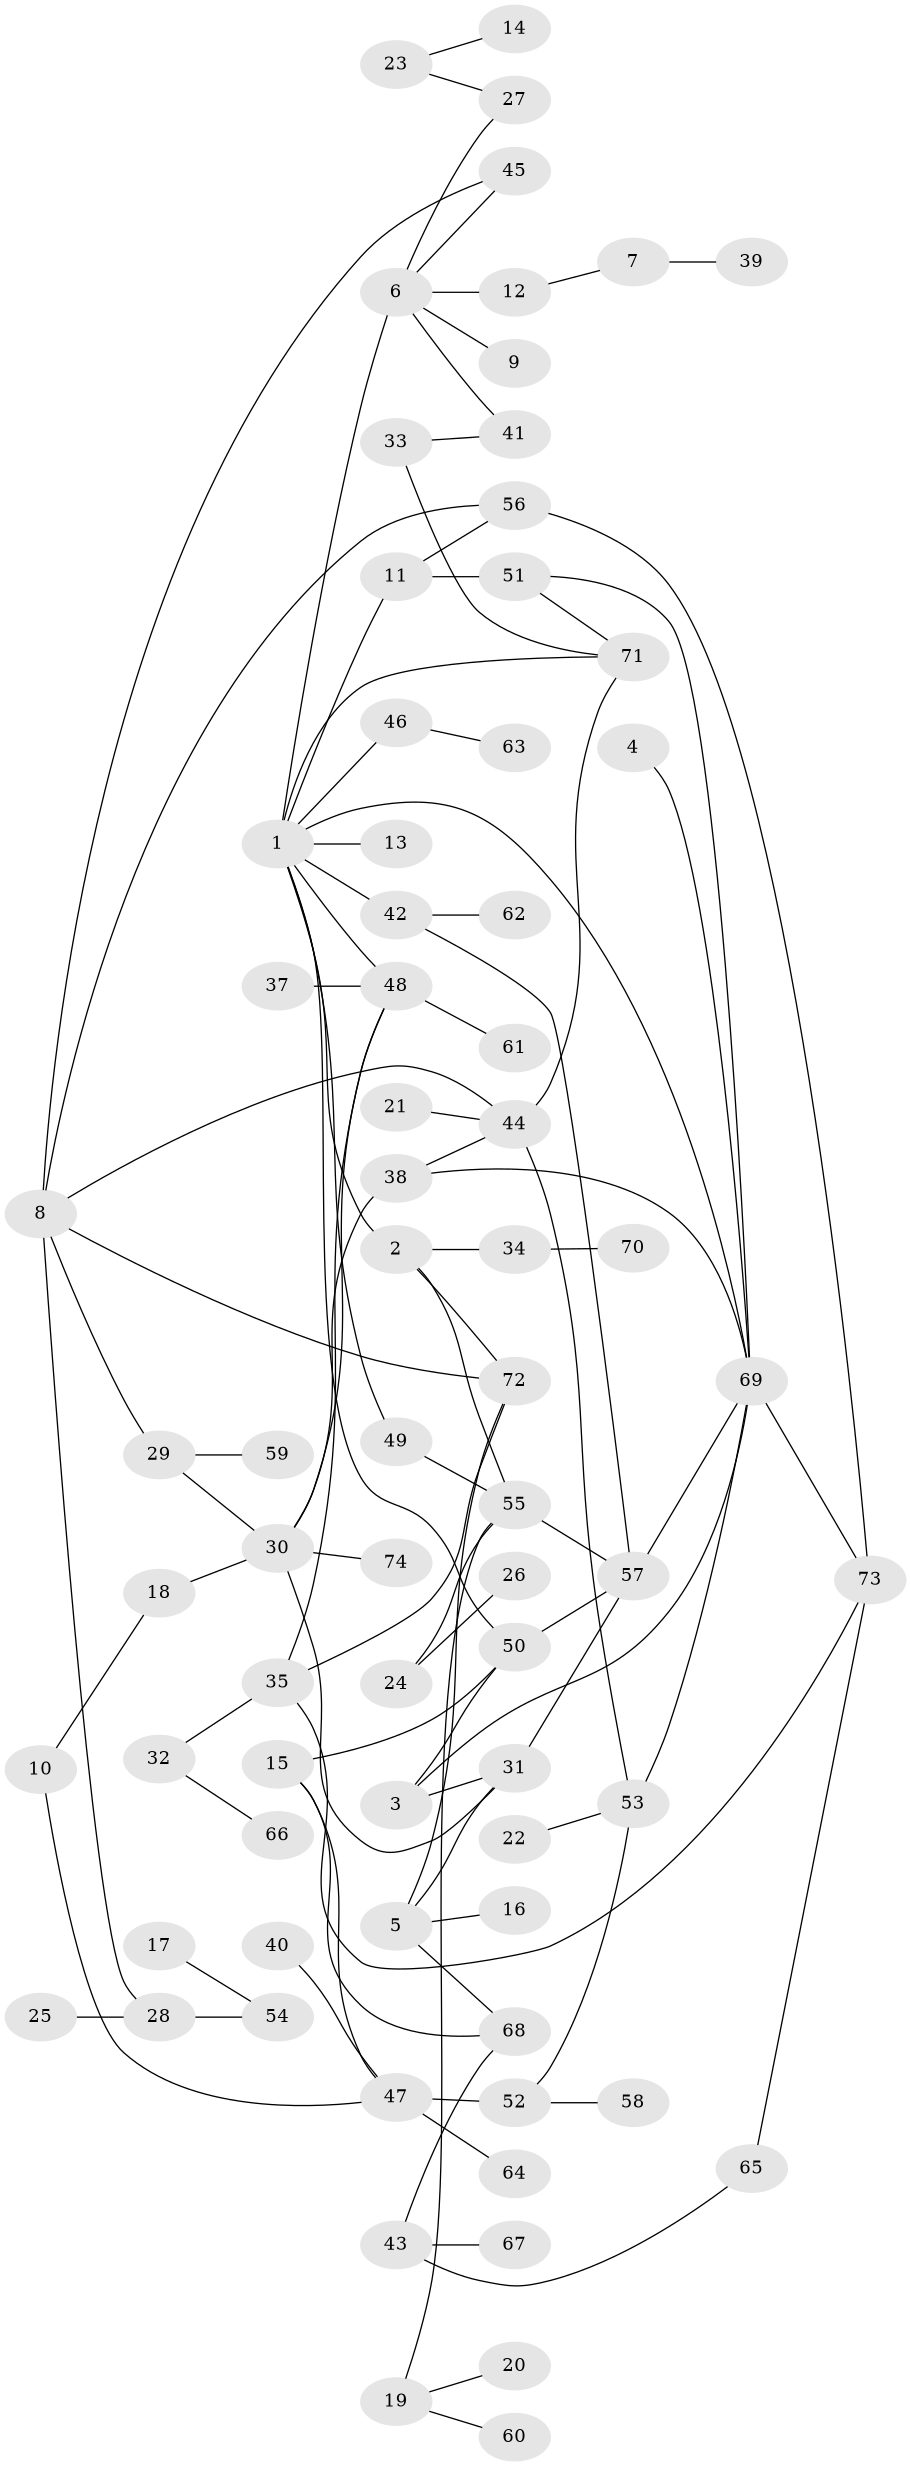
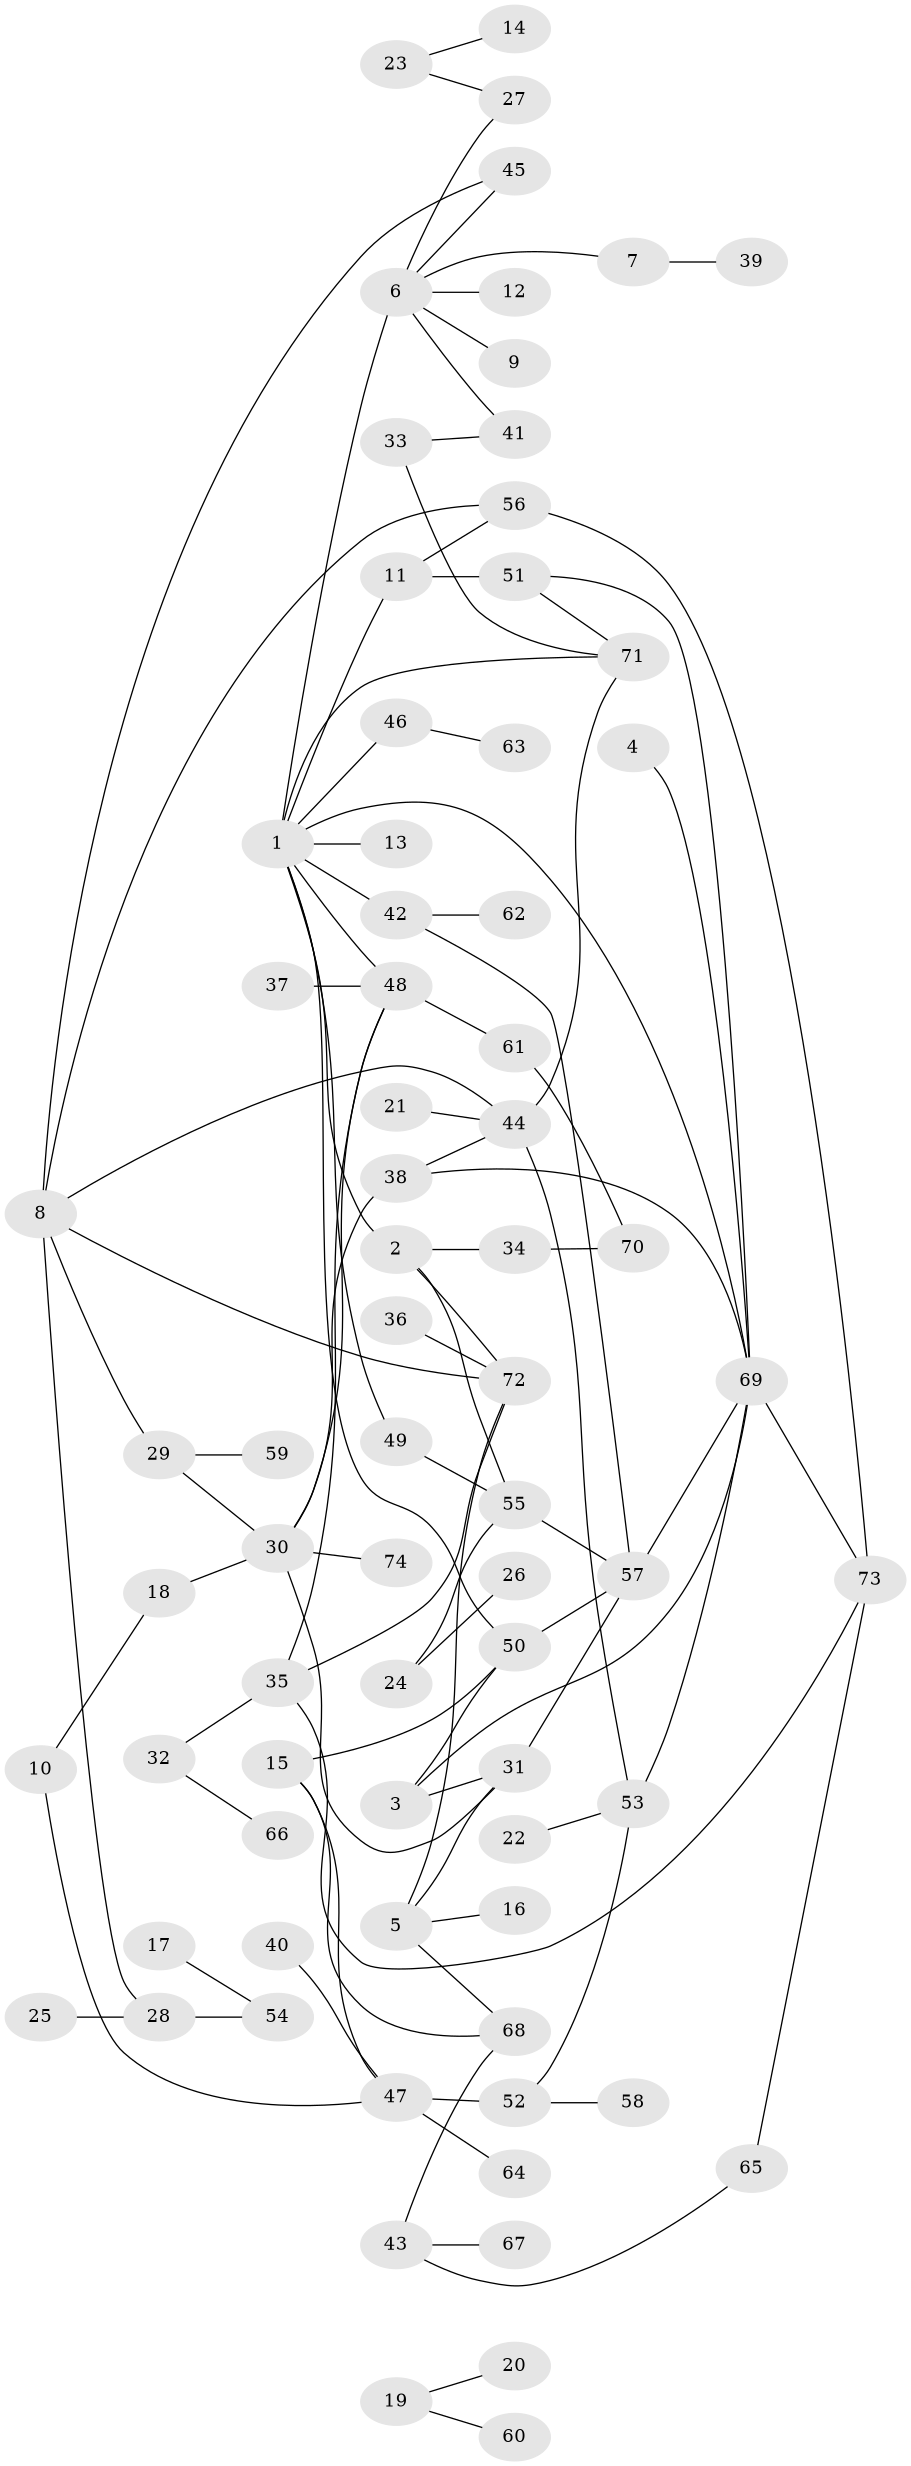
edge "7" -- "12": now "7" -- "6"
edge "61" -- "70": added
node "36": added
edge "55" -- "19": removed
